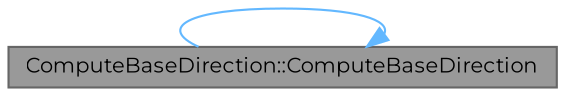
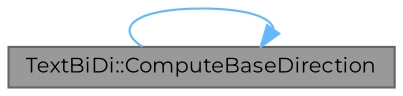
node "ComputeBaseDirection::ComputeBaseDirection": label "ComputeBaseDirection::ComputeBaseDirection" -> "TextBiDi::ComputeBaseDirection"
